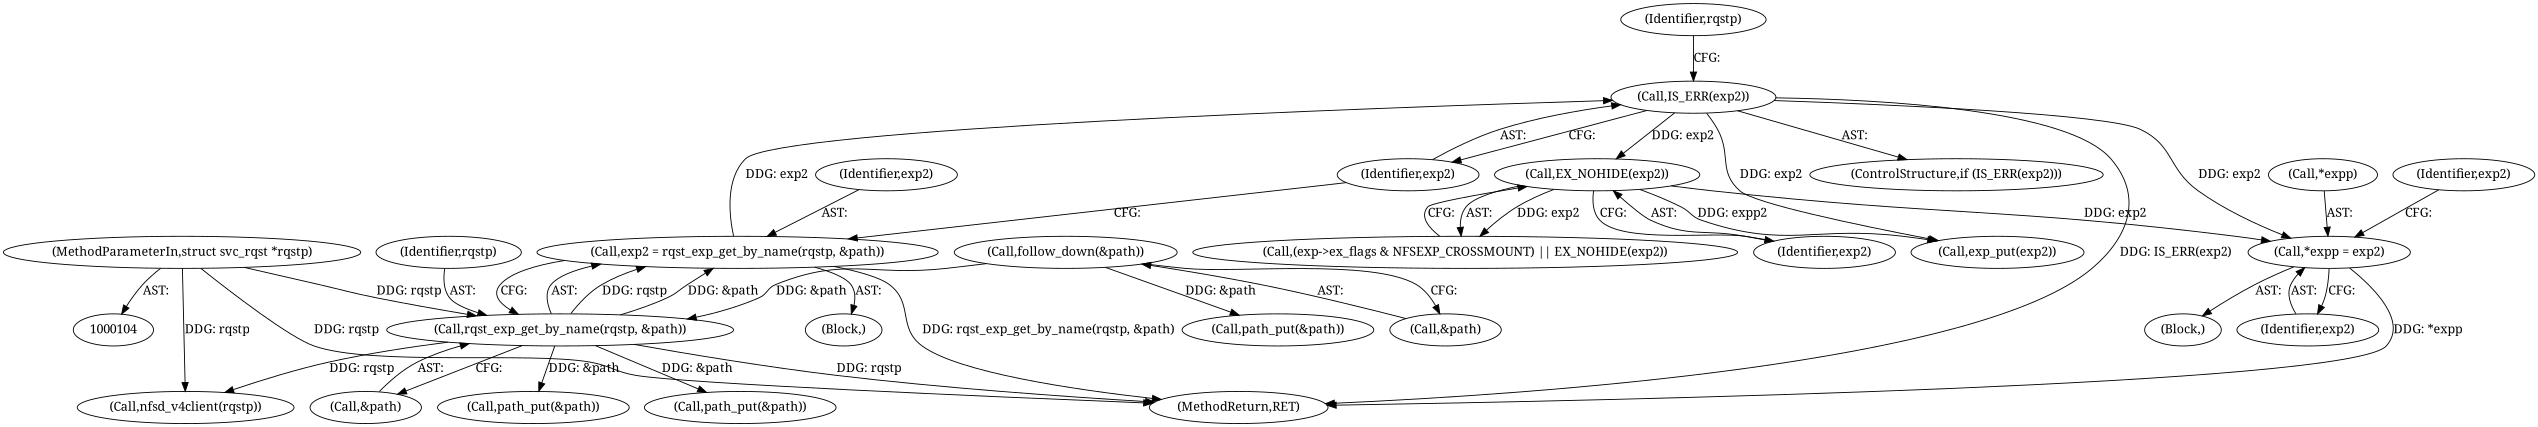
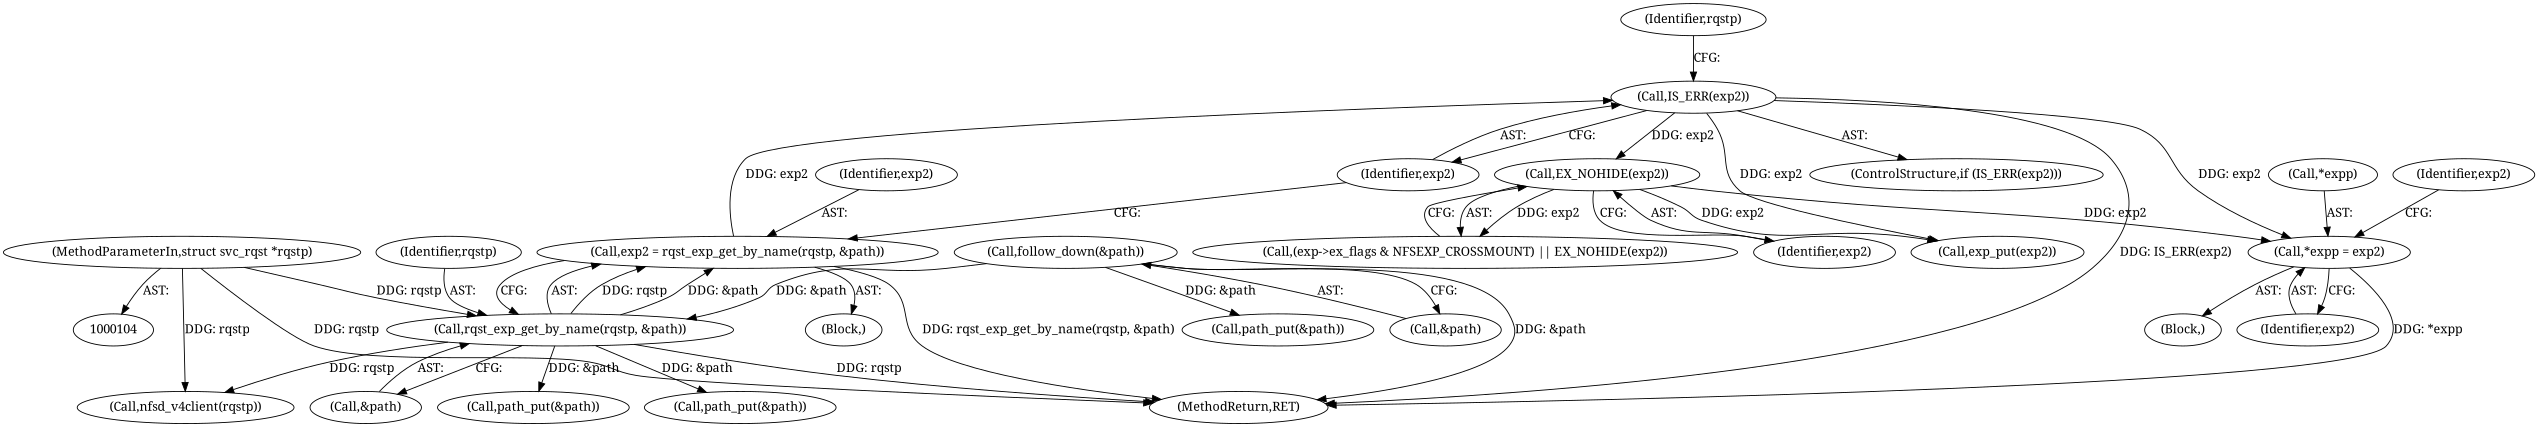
edge "(Call,EX_NOHIDE(exp2))" -> "(Call,exp_put(exp2))": label "DDG: expp2" -> "DDG: exp2"
edge "(Call,follow_down(&path))" -> "(MethodReturn,RET)": added, label "DDG: &path"
